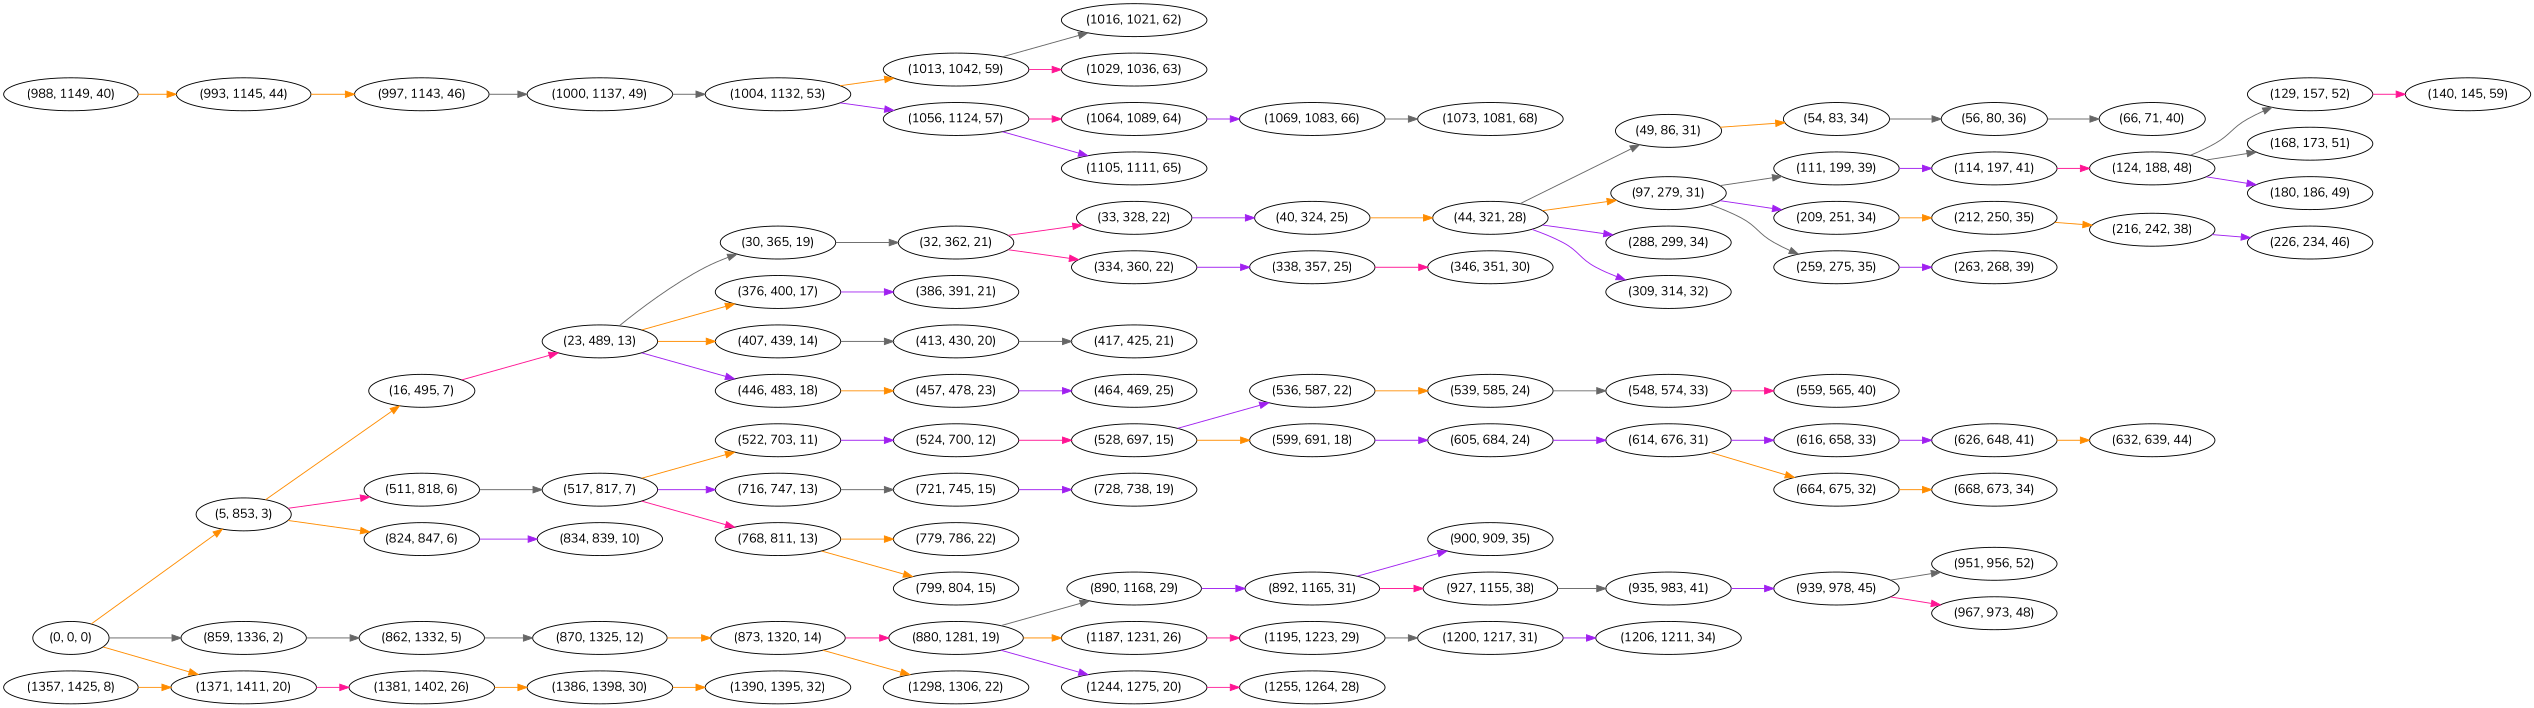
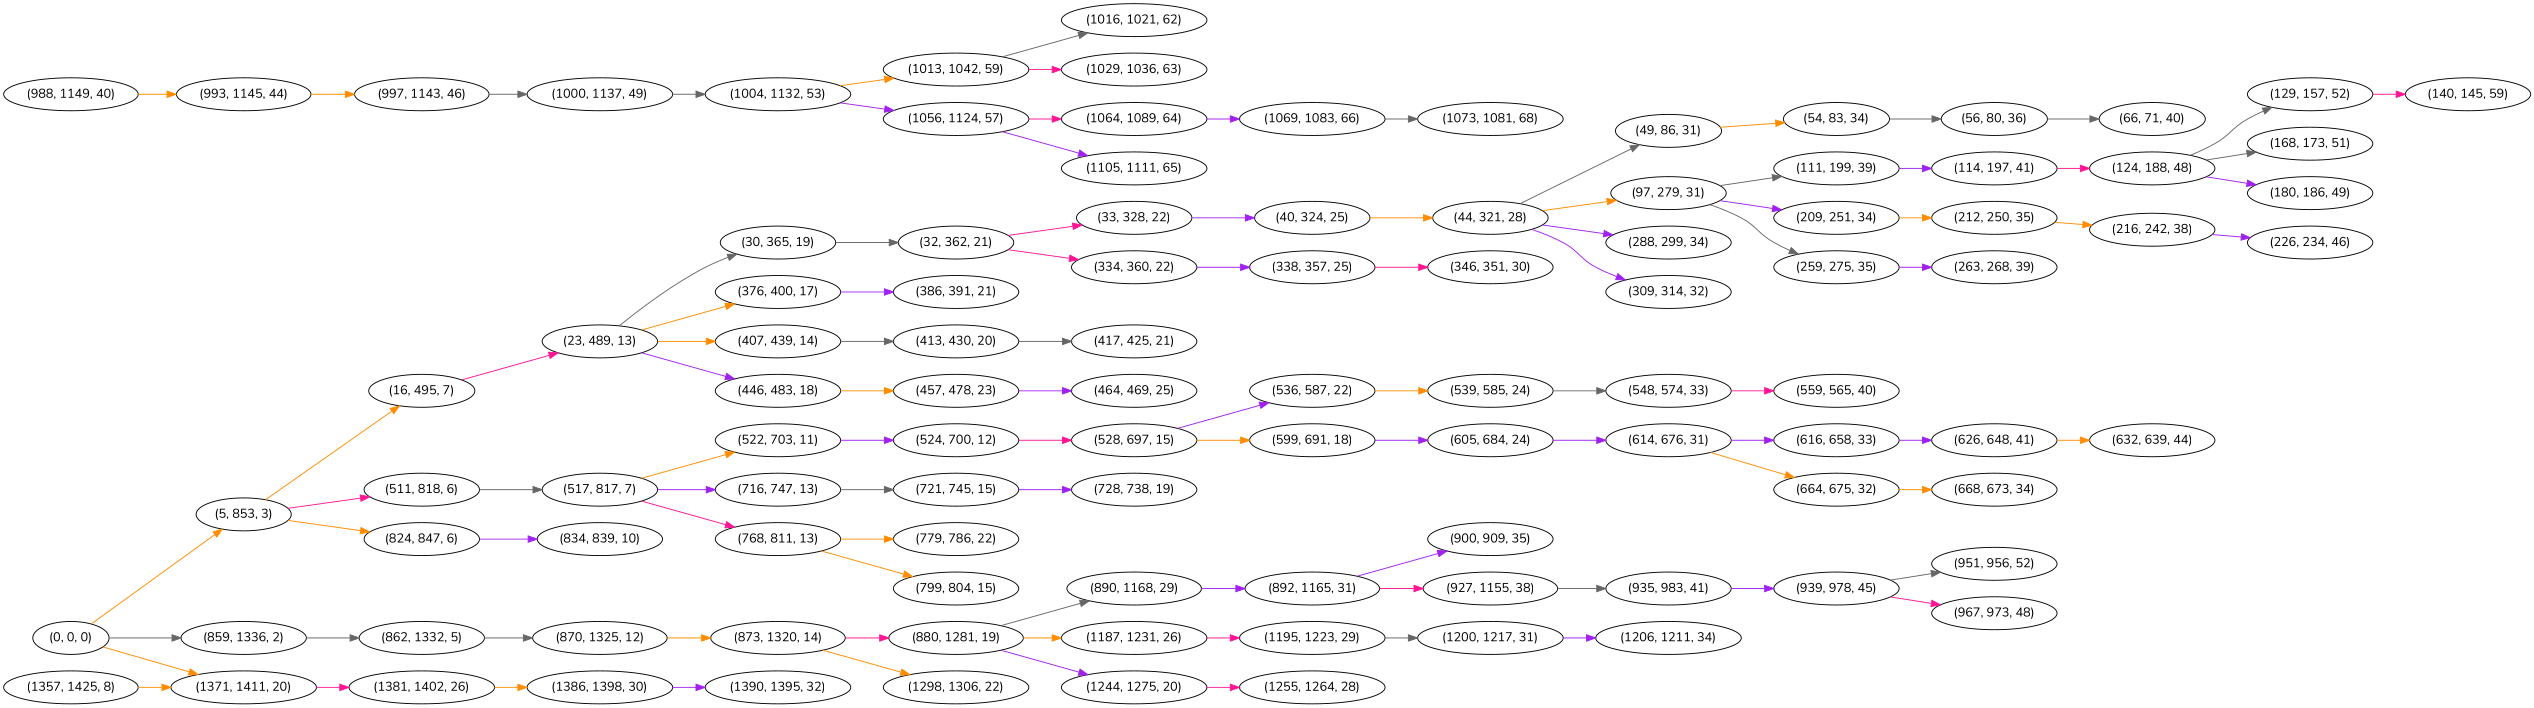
edge "(1386, 1398, 30)" -> "(1390, 1395, 32)": color darkorange -> purple
